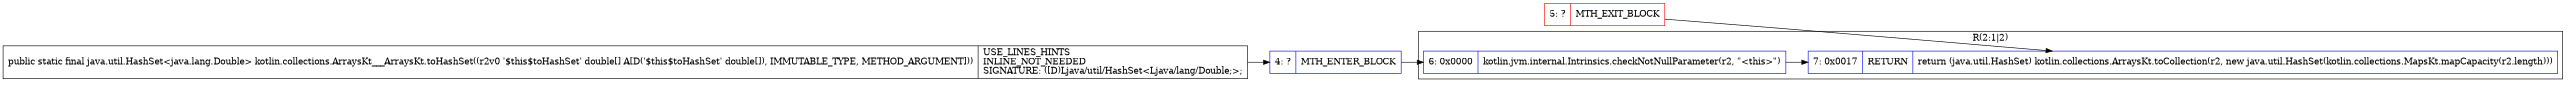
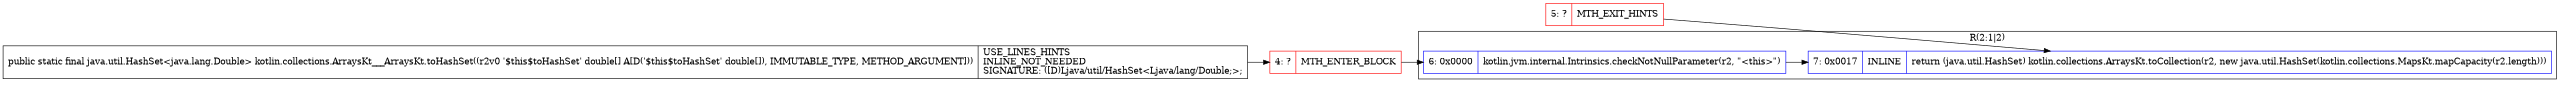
node "5: ?": text "MTH_EXIT_BLOCK" -> "MTH_EXIT_HINTS"
node "4: ?": color blue -> red
node "7: 0x0017": text "RETURN" -> "INLINE"
